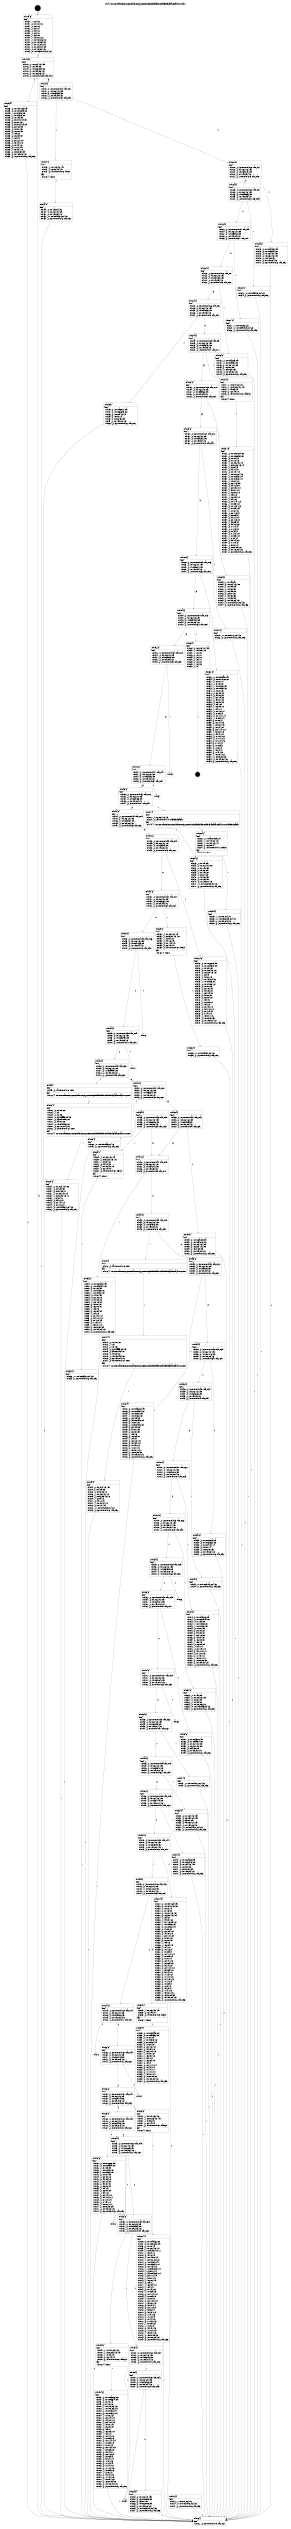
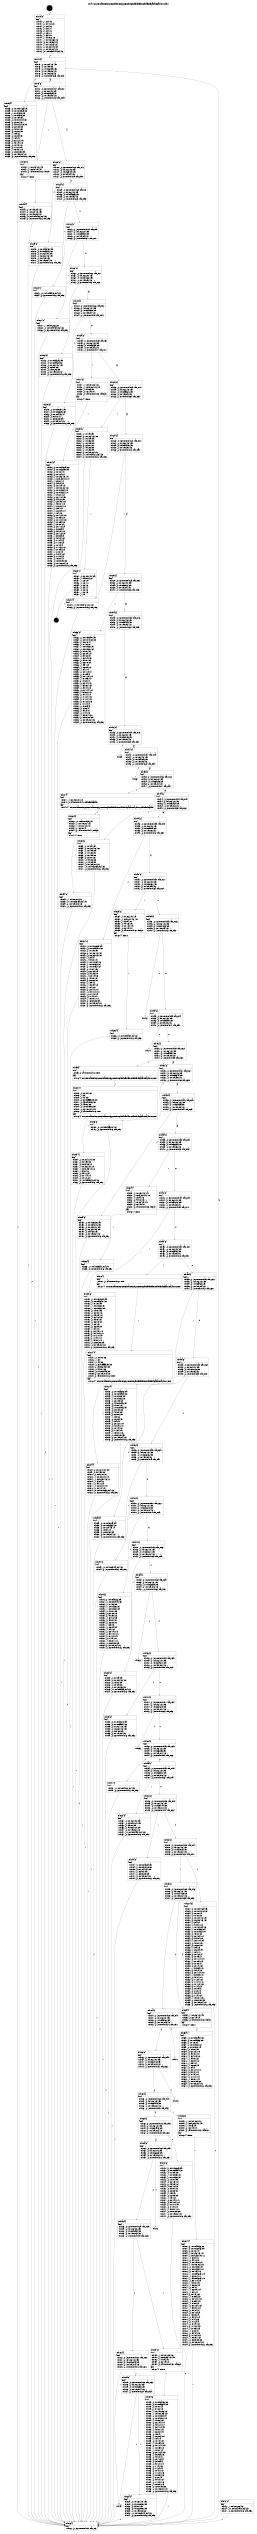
edge "0x40190a [28]" -> "0x40268d [21]": now "0x40205b [36]" -> "0x40268d [21]"
edge "0x401a3e [28]" -> "0x401a76 [28]": now "0x401a3e [28]" -> "0x401a5a [28]"
